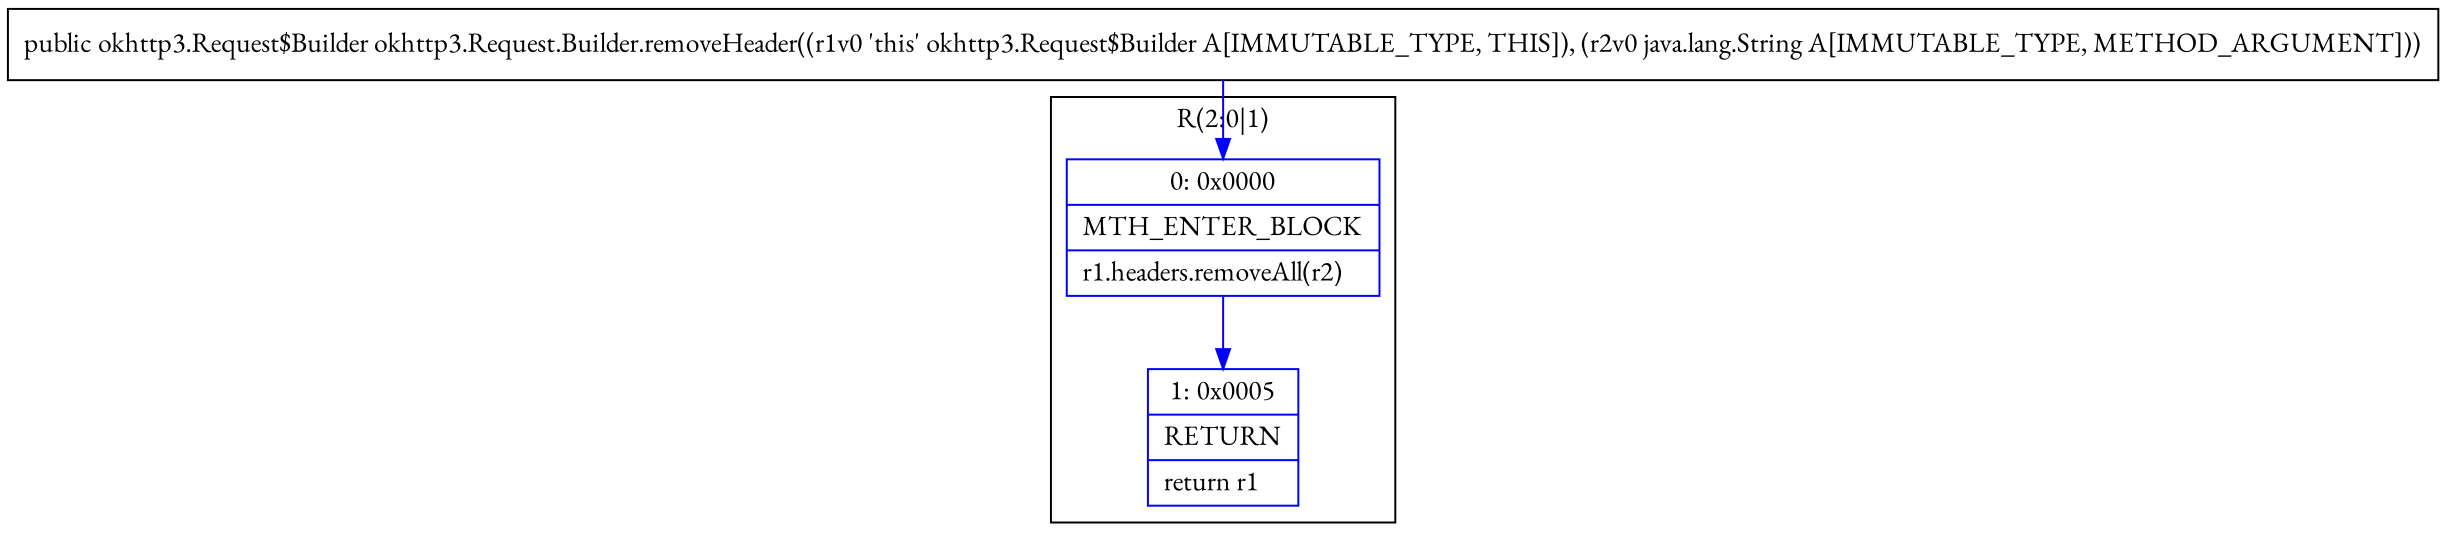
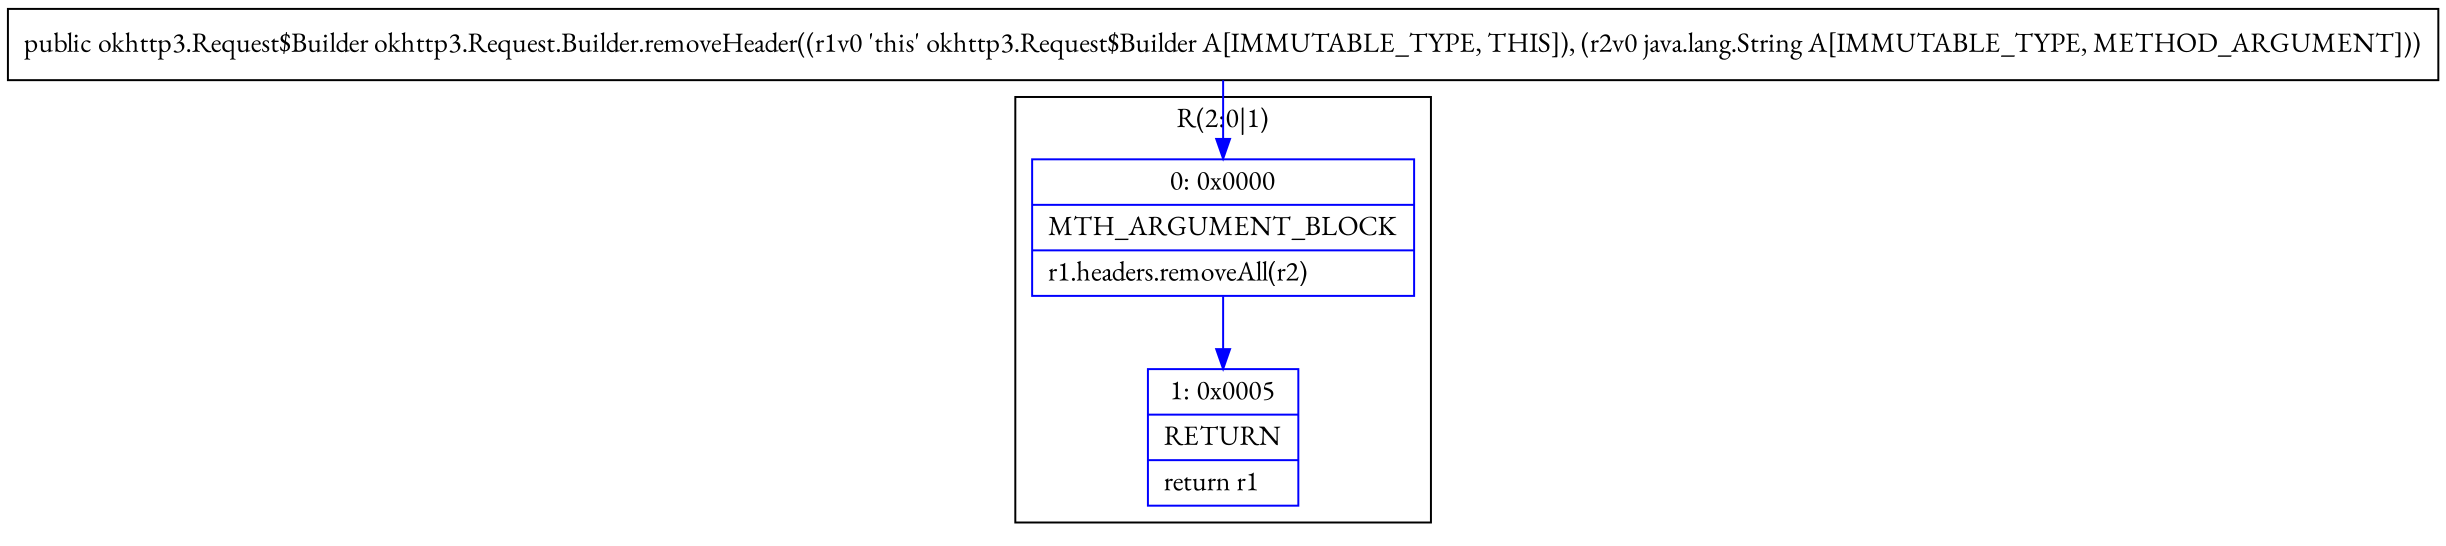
node "0: 0x0000": text "MTH_ENTER_BLOCK" -> "MTH_ARGUMENT_BLOCK"
